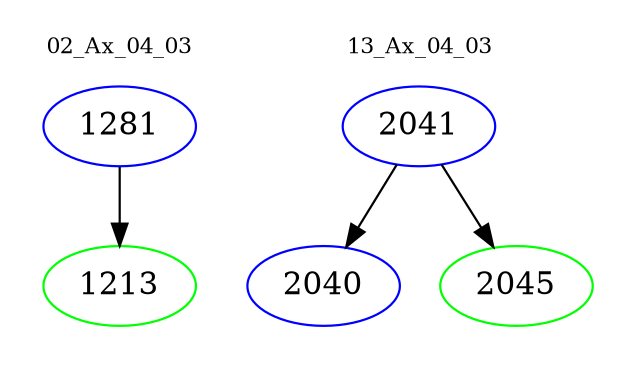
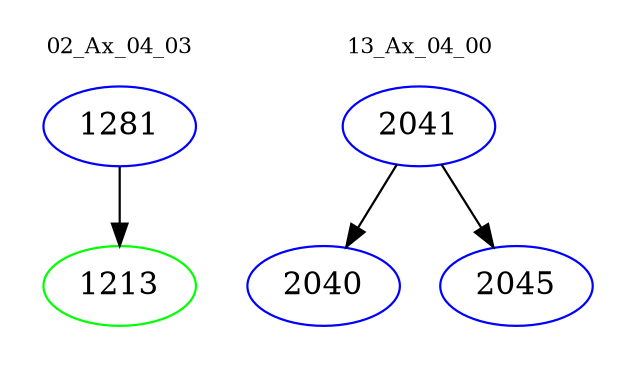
cluster "13_Ax_04_03": label "13_Ax_04_03" -> "13_Ax_04_00"
node "2045": color green -> blue
